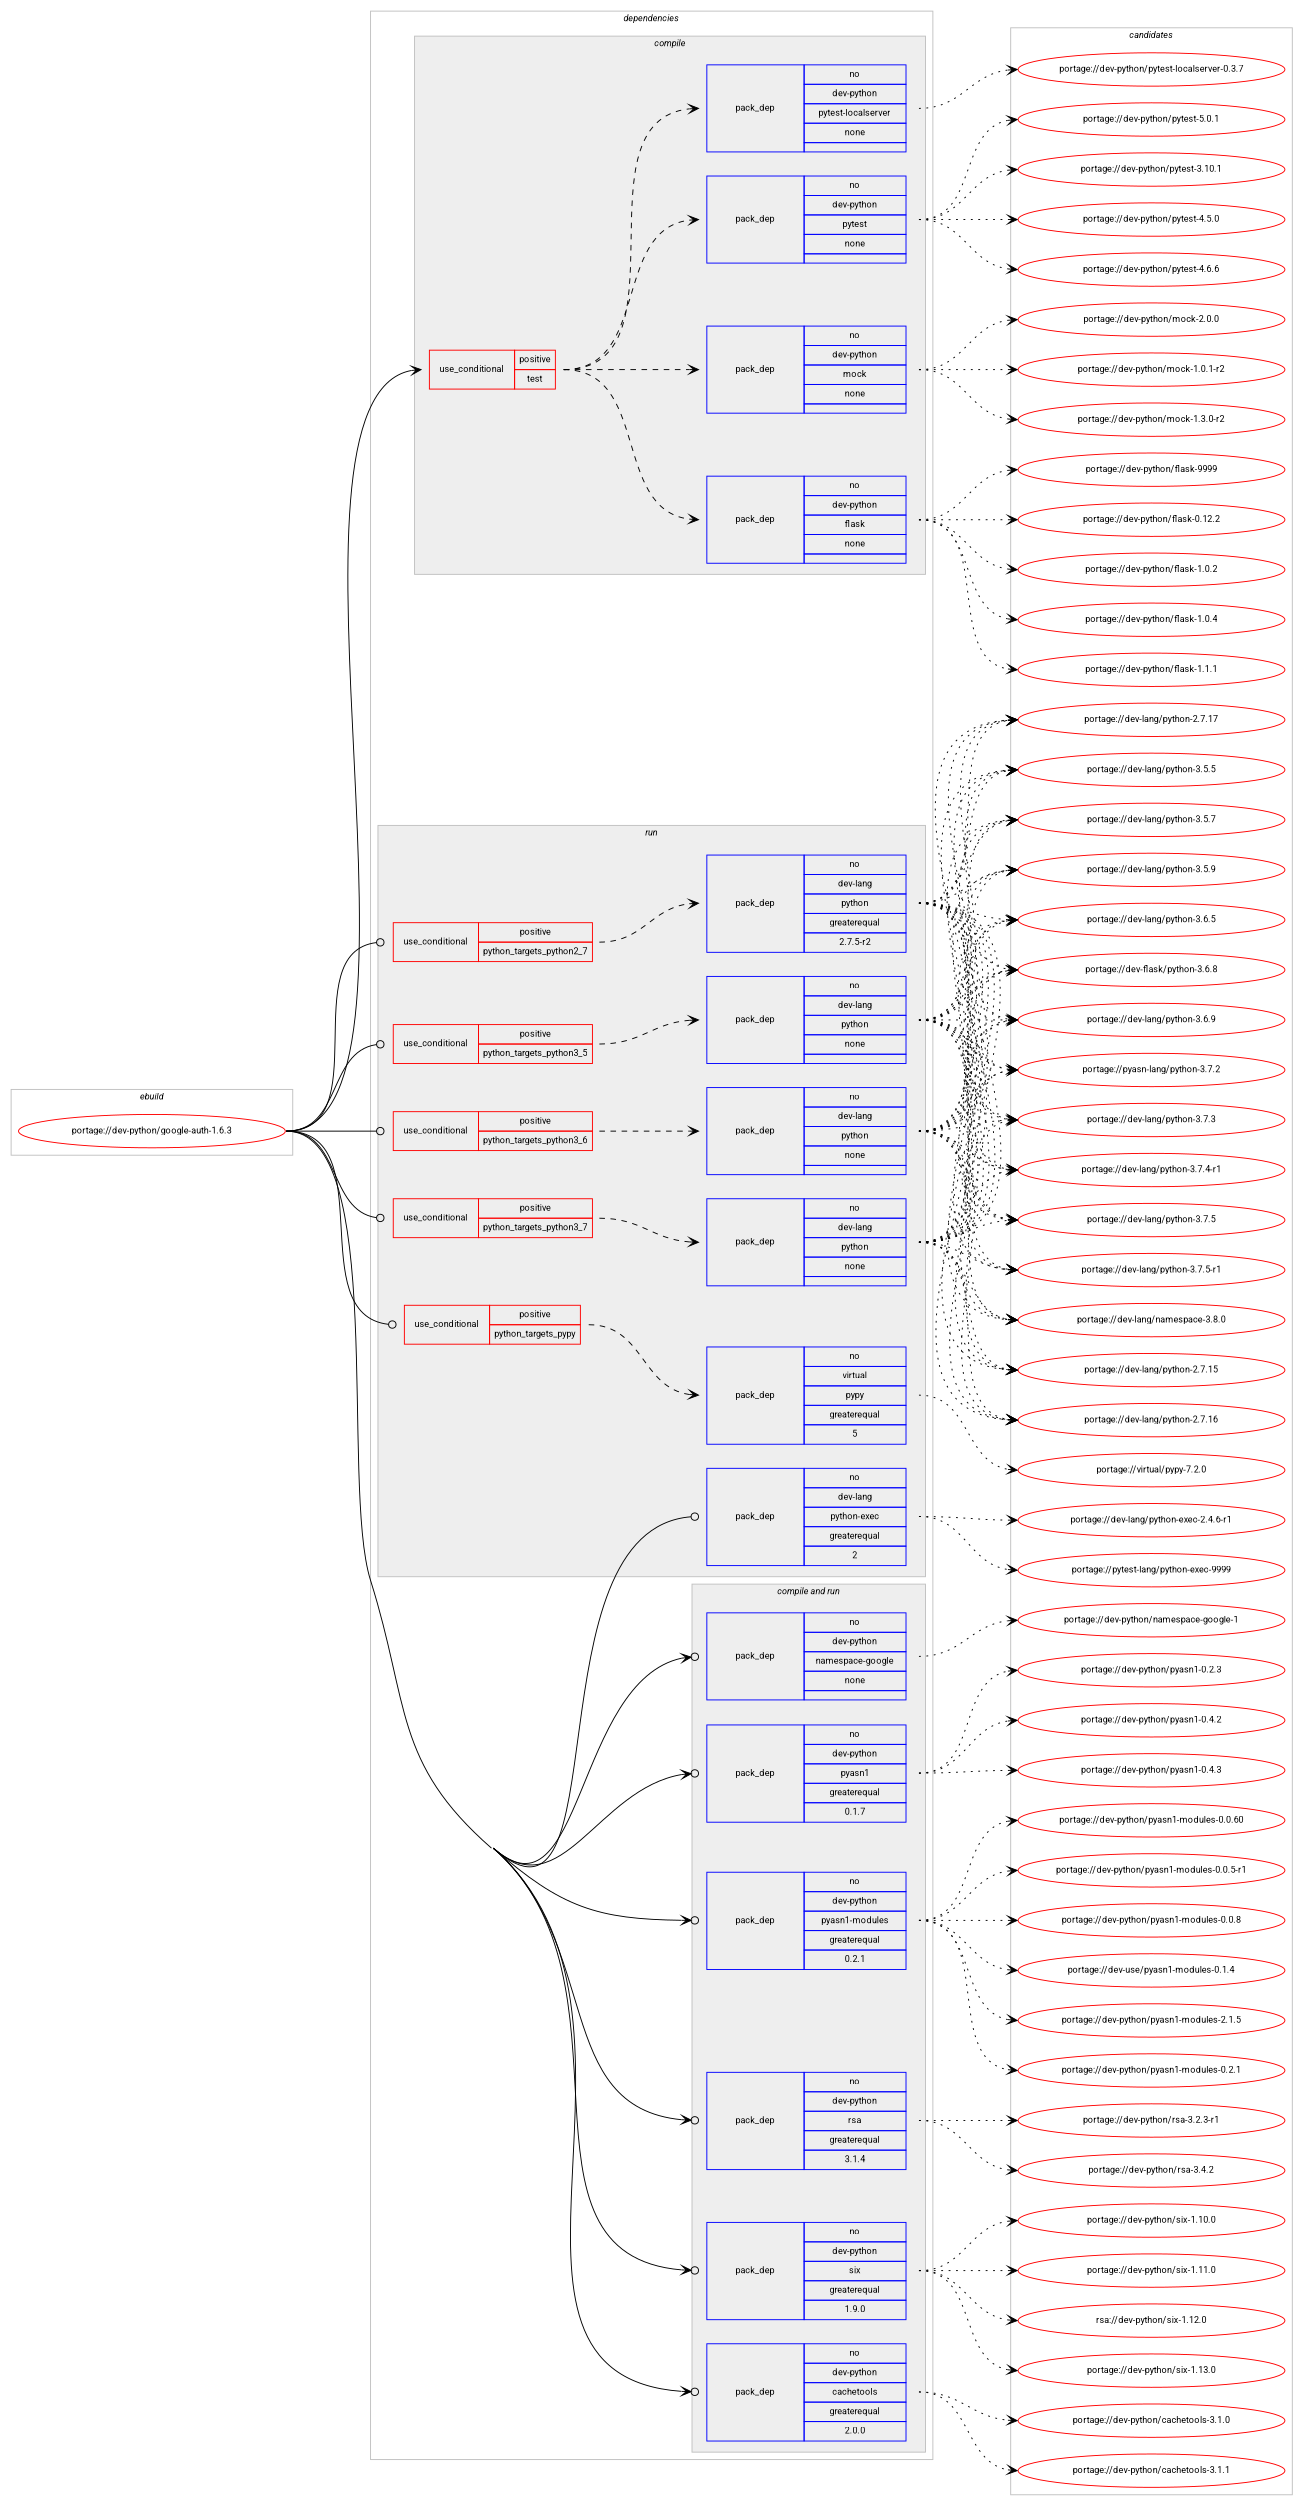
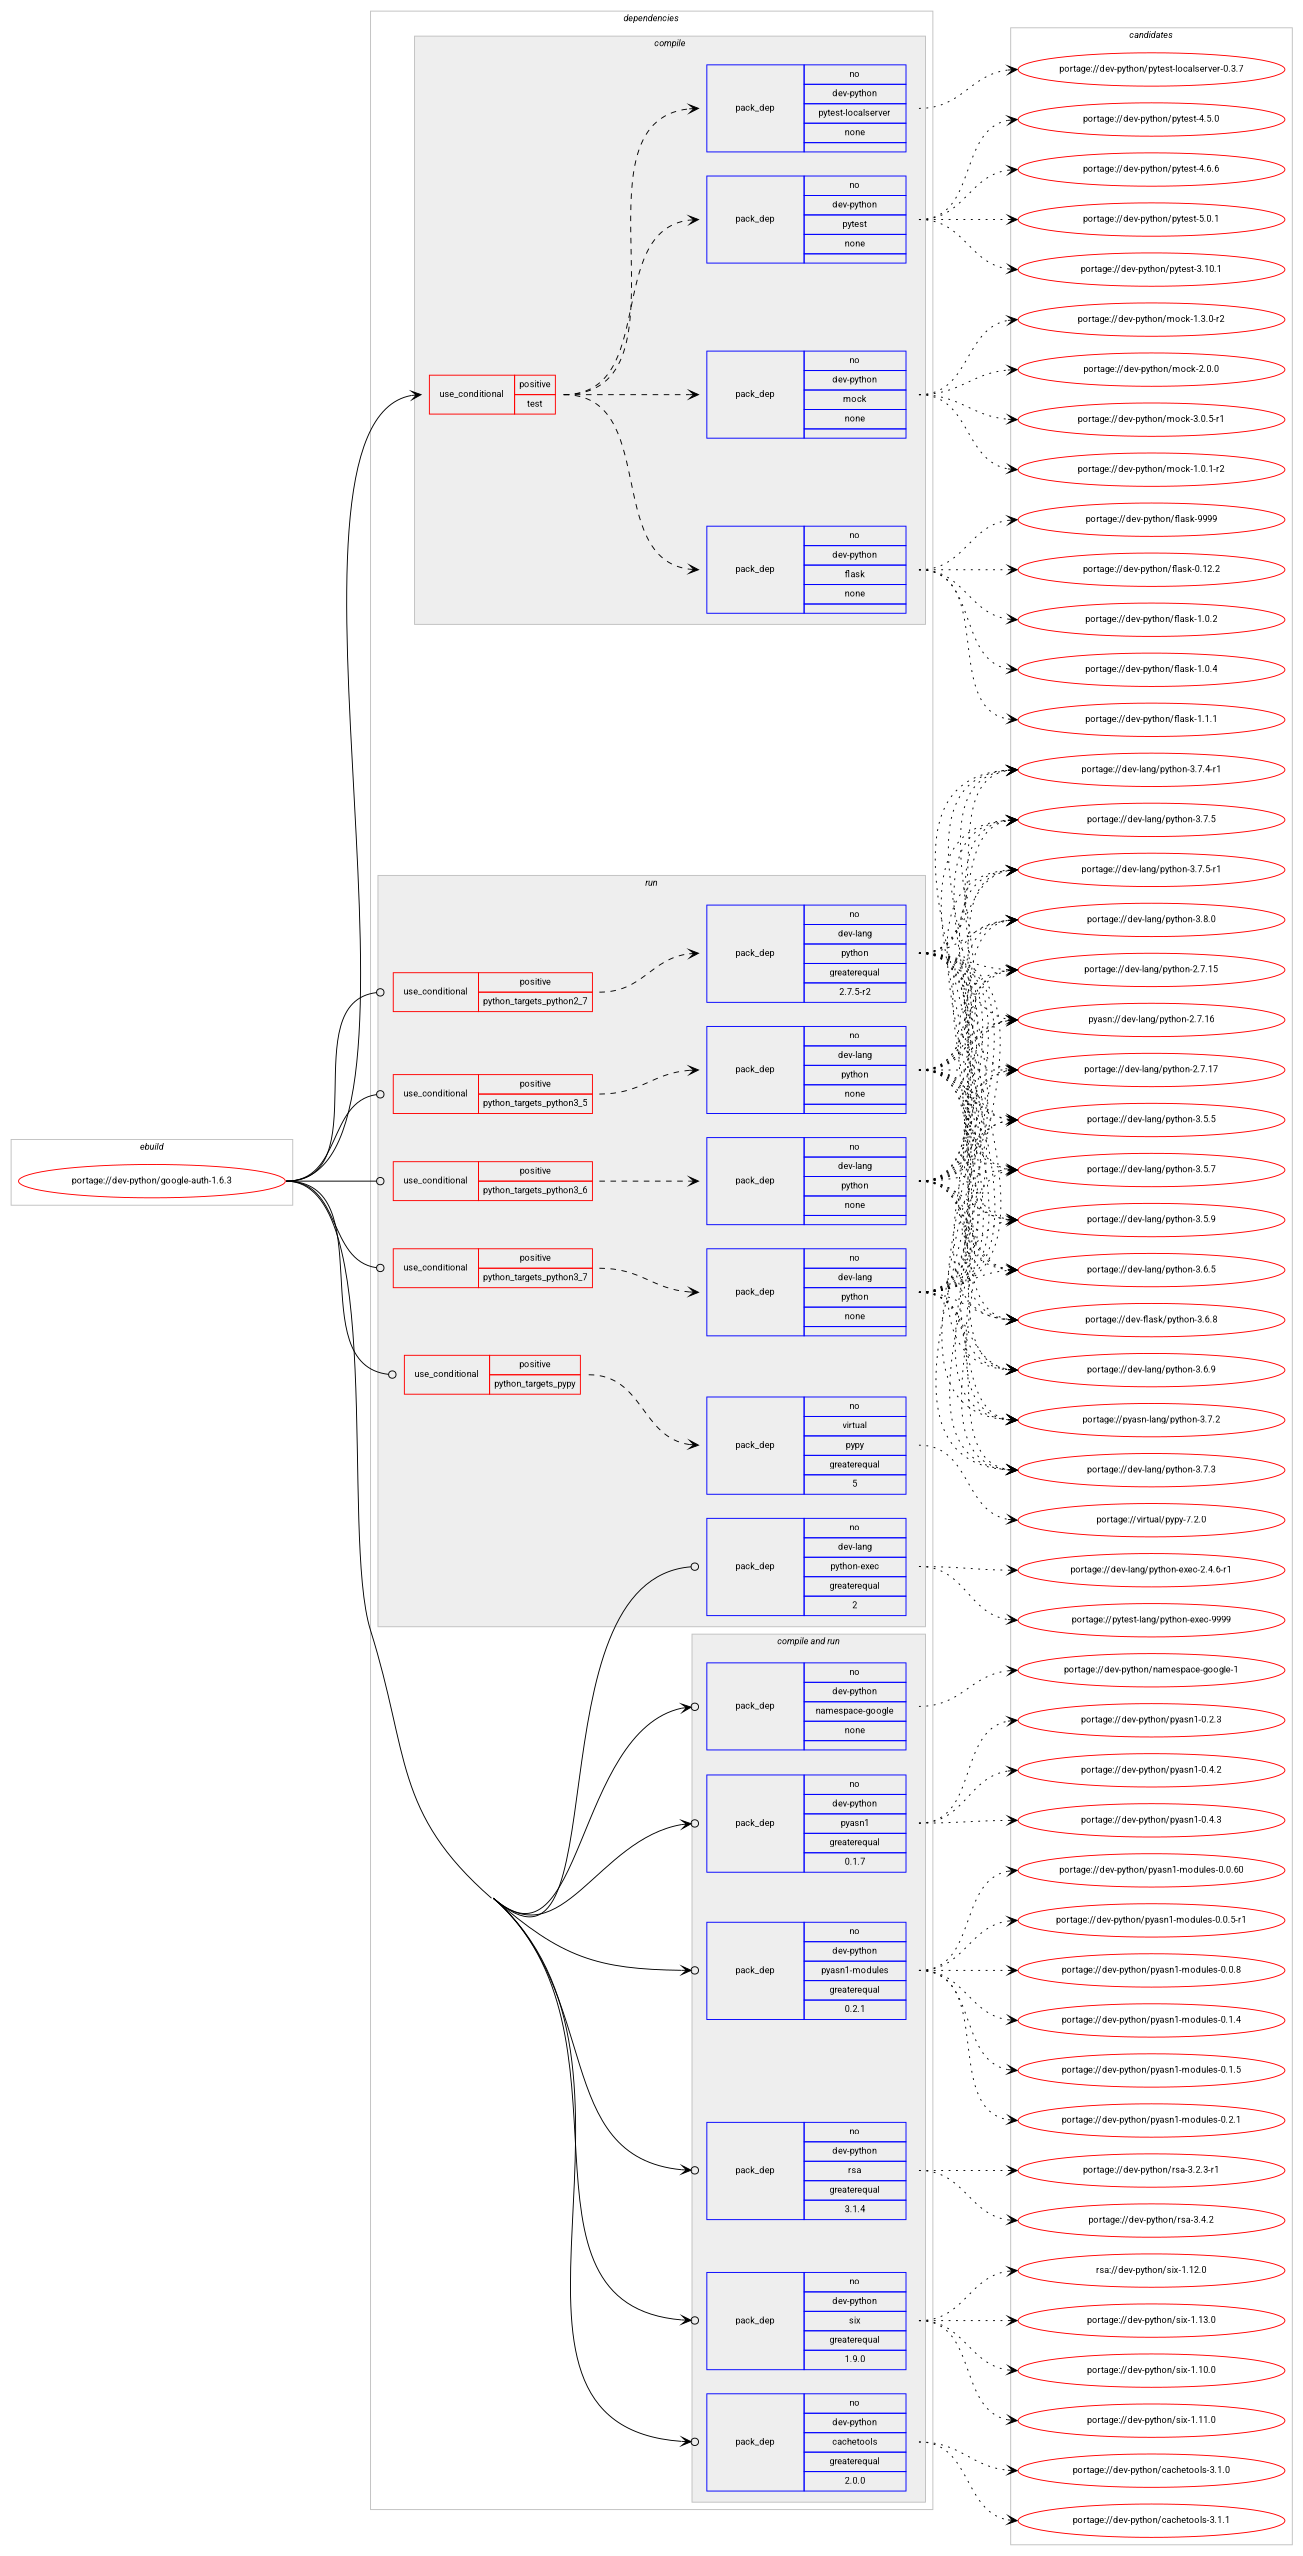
node "portage://dev-python/mock-3.0.5-r1": added
node "portage://dev-lang/namespace-3.8.0": label "portage://dev-lang/namespace-3.8.0" -> "portage://dev-lang/python-3.8.0"
node "portage://dev-lang/python-2.7.16": label "portage://dev-lang/python-2.7.16" -> "pyasn://dev-lang/python-2.7.16"
node "portage://dev-use/pyasn1-modules-0.1.4": label "portage://dev-use/pyasn1-modules-0.1.4" -> "portage://dev-python/pyasn1-modules-0.1.4"
node "portage://dev-python/pyasn1-modules-2.1.5": label "portage://dev-python/pyasn1-modules-2.1.5" -> "portage://dev-python/pyasn1-modules-0.1.5"
